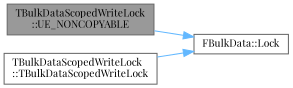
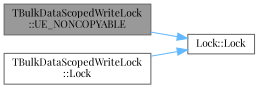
node "FBulkData::Lock": label "FBulkData::Lock" -> "Lock::Lock"
node "TBulkDataScopedWriteLock ::TBulkDataScopedWriteLock": label "TBulkDataScopedWriteLock ::TBulkDataScopedWriteLock" -> "TBulkDataScopedWriteLock ::Lock"
